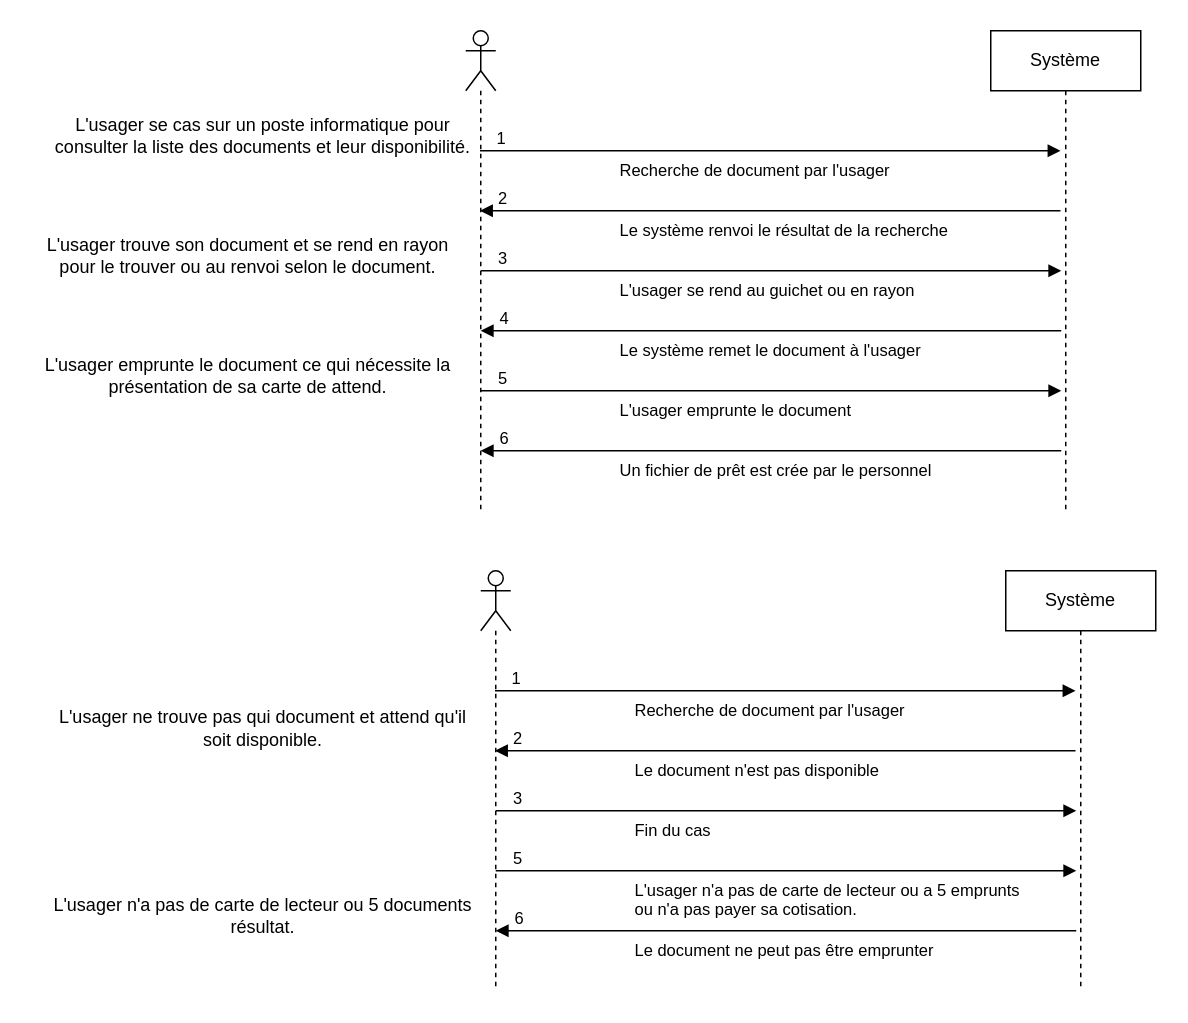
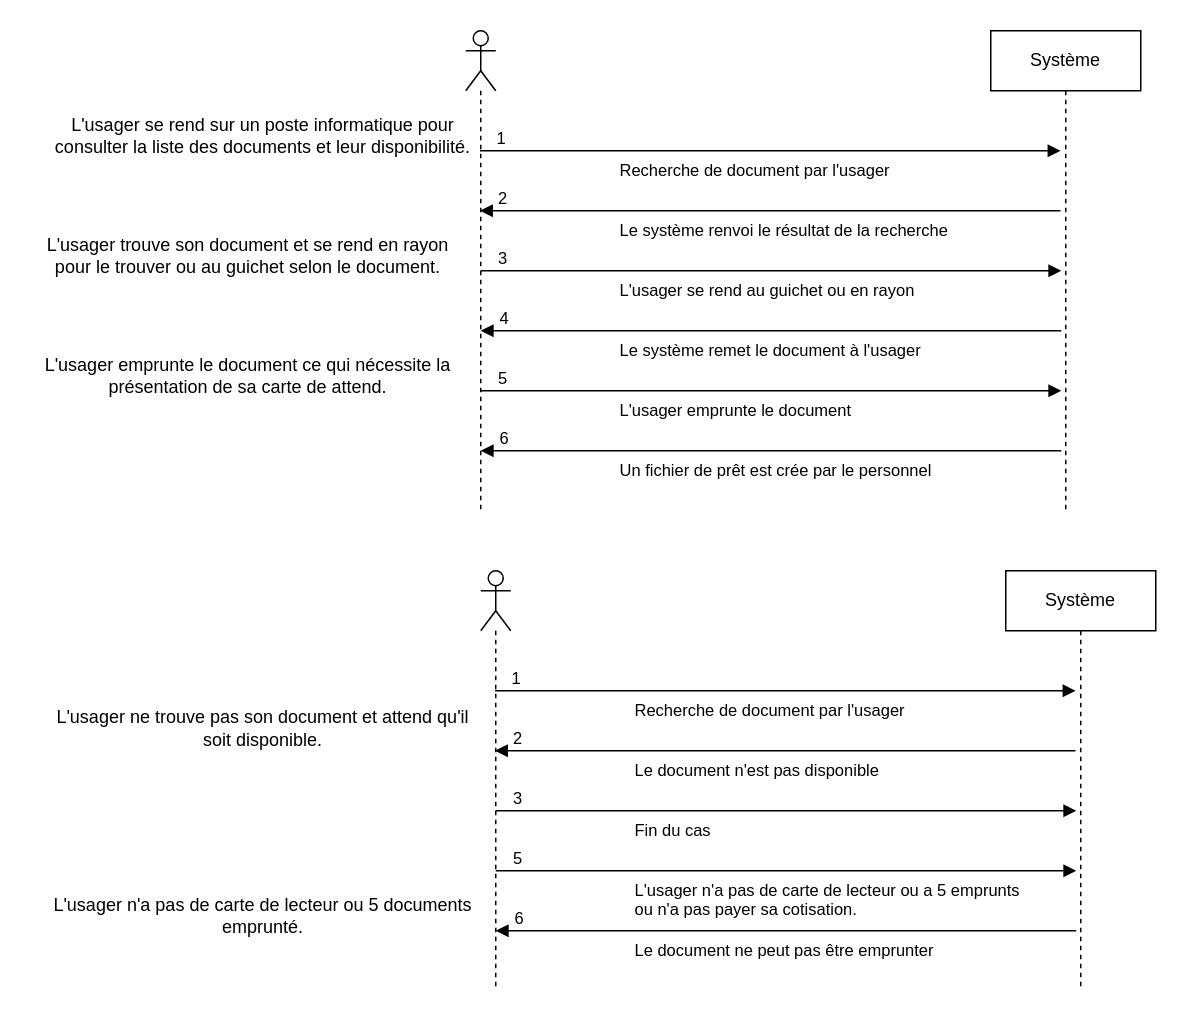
node "L'usager se cas sur un poste informatique pour consulter la liste des documents et leur disponibilité.": label "L'usager se cas sur un poste informatique pour consulter la liste des documents et leur disponibilité." -> "L'usager se rend sur un poste informatique pour consulter la liste des documents et leur disponibilité."
node "L'usager trouve son document et se rend en rayon pour le trouver ou au renvoi selon le document.": label "L'usager trouve son document et se rend en rayon pour le trouver ou au renvoi selon le document." -> "L'usager trouve son document et se rend en rayon pour le trouver ou au guichet selon le document."
node "L'usager ne trouve pas qui document et attend qu'il soit disponible.": label "L'usager ne trouve pas qui document et attend qu'il soit disponible." -> "L'usager ne trouve pas son document et attend qu'il soit disponible."
node "L'usager n'a pas de carte de lecteur ou 5 documents résultat.": label "L'usager n'a pas de carte de lecteur ou 5 documents résultat." -> "L'usager n'a pas de carte de lecteur ou 5 documents emprunté."
